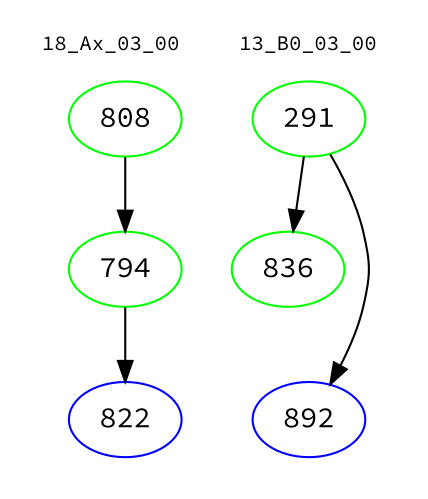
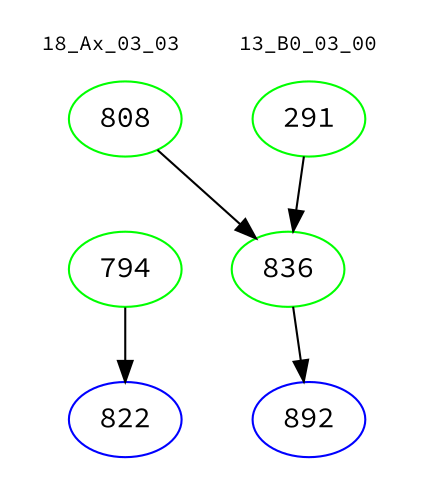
cluster "18_Ax_03_00": label "18_Ax_03_00" -> "18_Ax_03_03"
edge "808" -> "794": now "808" -> "836"
edge "291" -> "892": now "836" -> "892"
